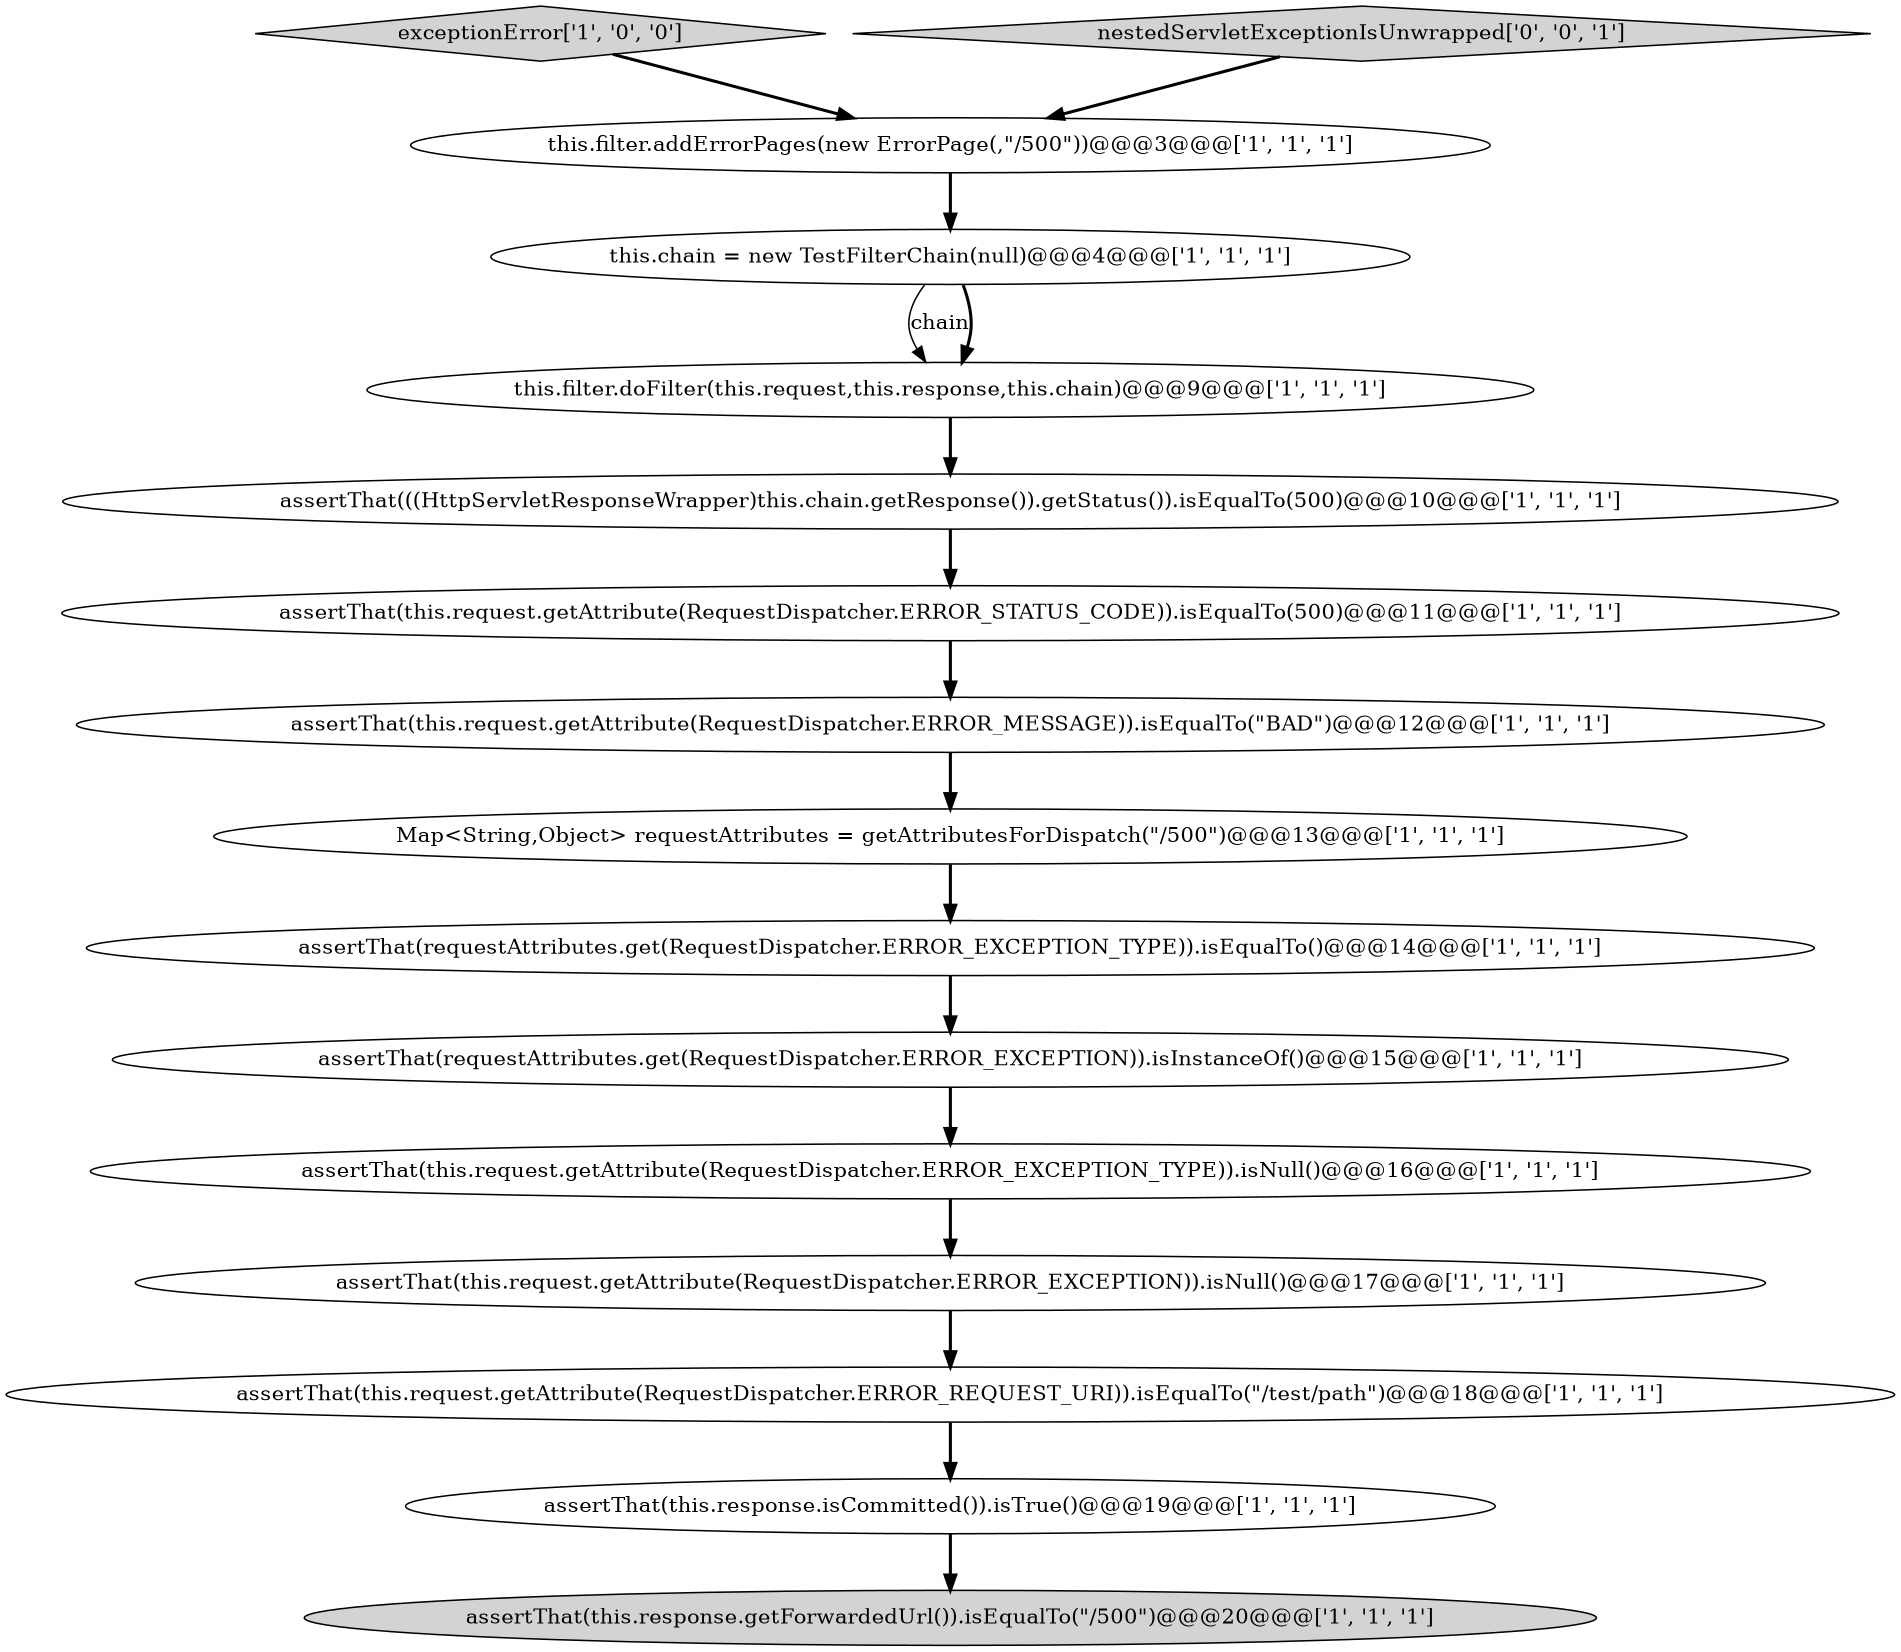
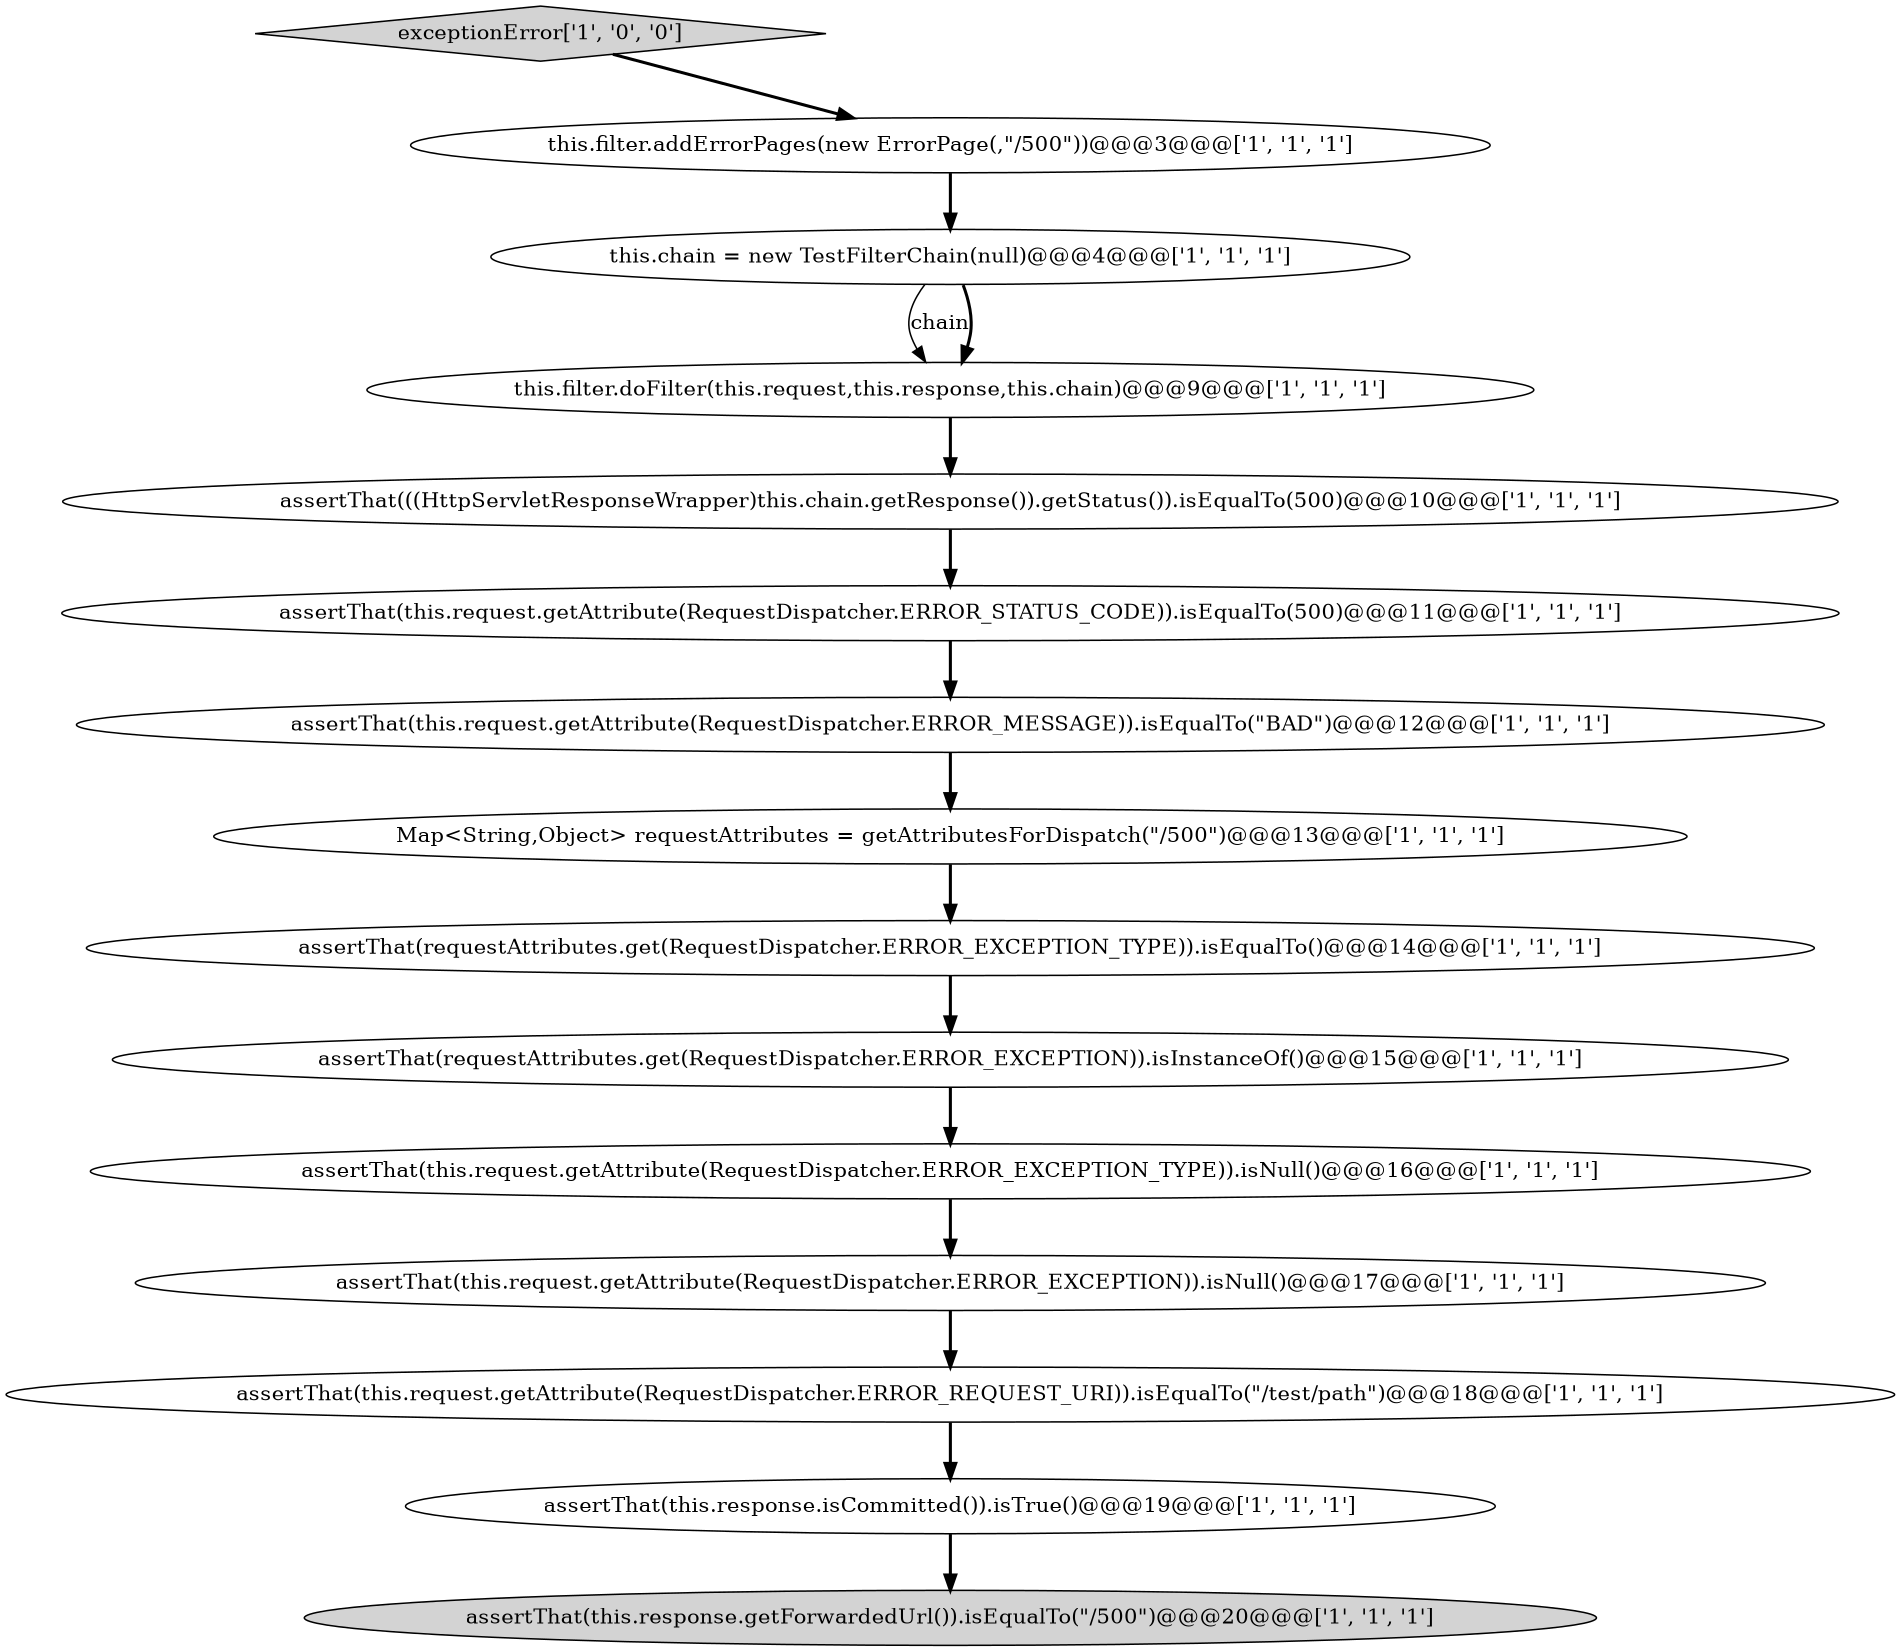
node "nestedServletExceptionIsUnwrapped['0', '0', '1']": removed
